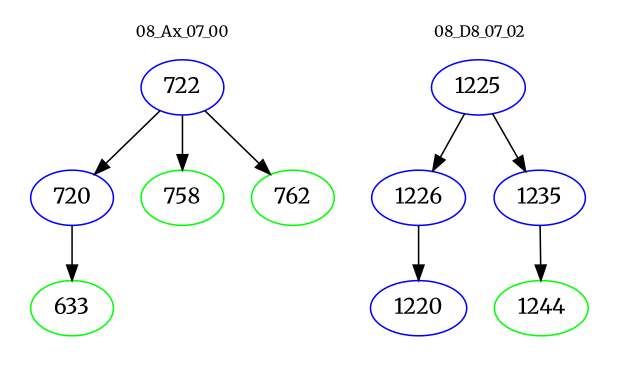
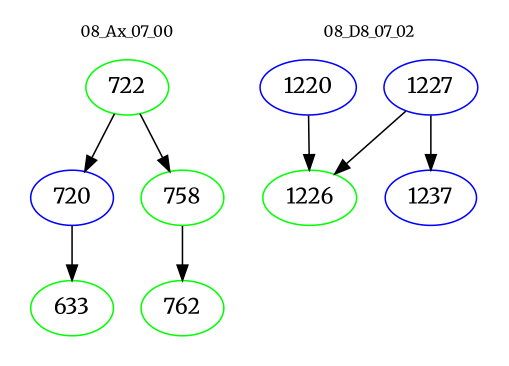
node "722": color blue -> green
node "1225": label "1225" -> "1227"
edge "722" -> "762": now "758" -> "762"
node "1226": color blue -> green
node "1235": label "1235" -> "1237"
edge "1226" -> "1220": reversed
node "1244": removed
